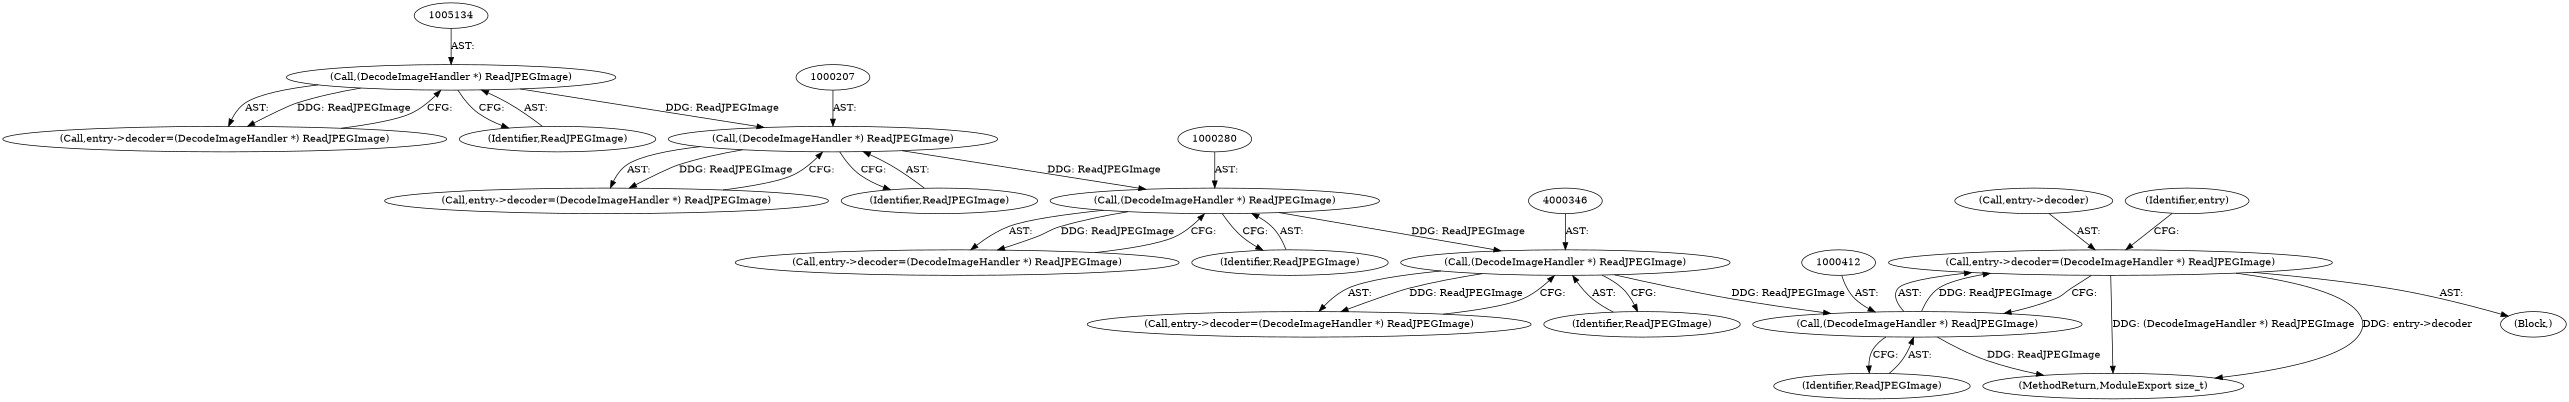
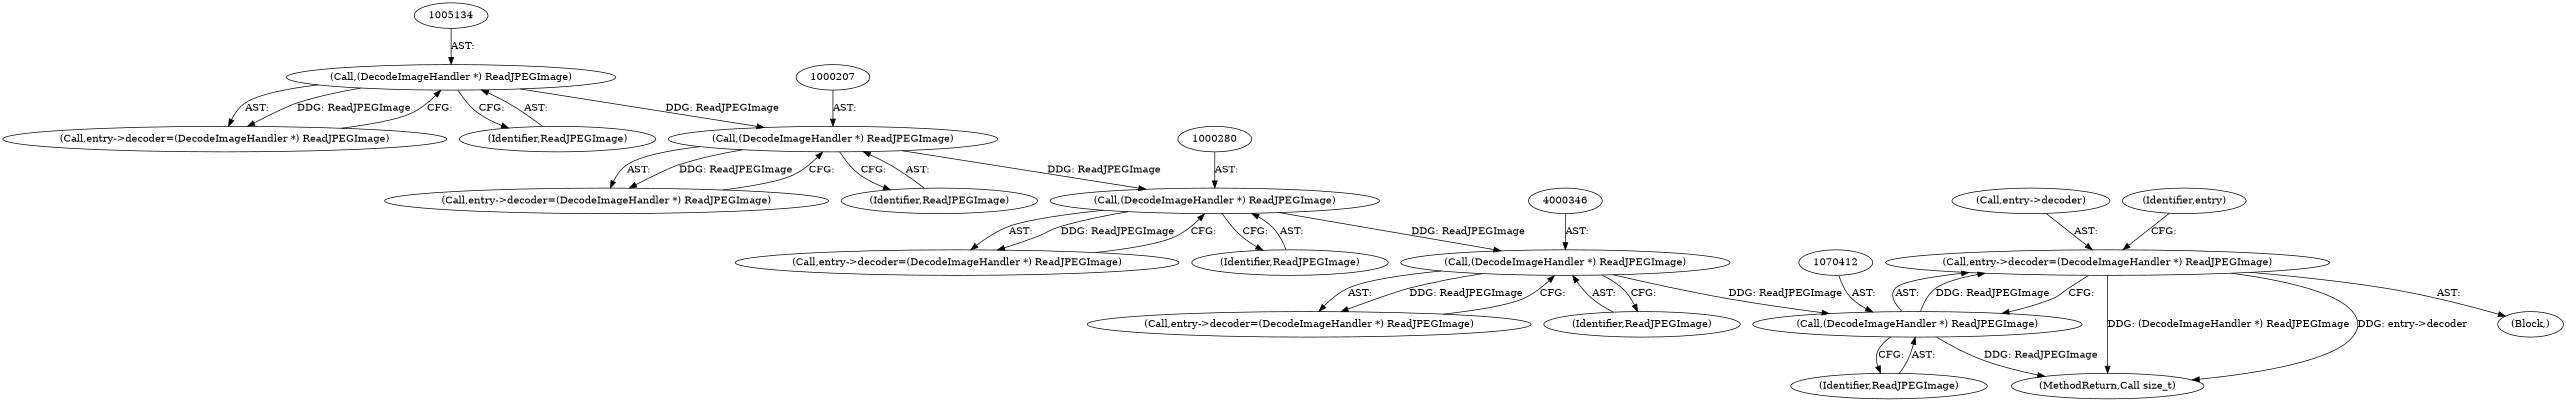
node "1000412": label "1000412" -> "1070412"
node "(MethodReturn,ModuleExport size_t)": label "(MethodReturn,ModuleExport size_t)" -> "(MethodReturn,Call size_t)"
